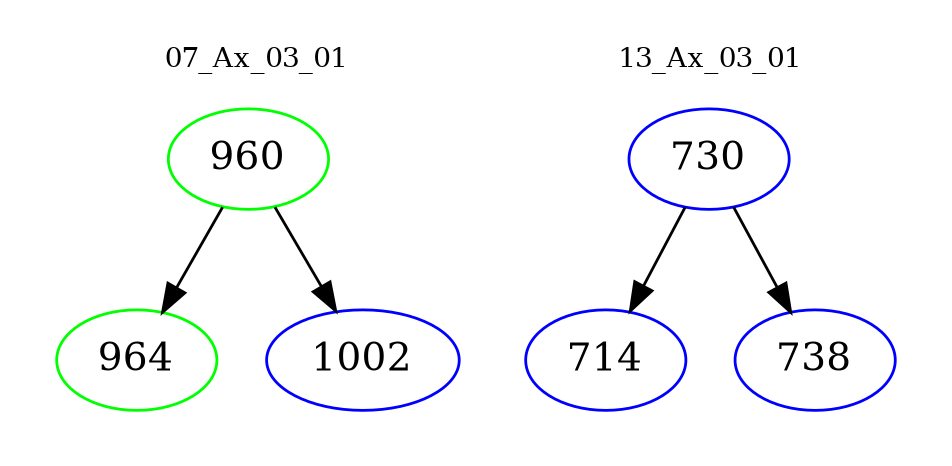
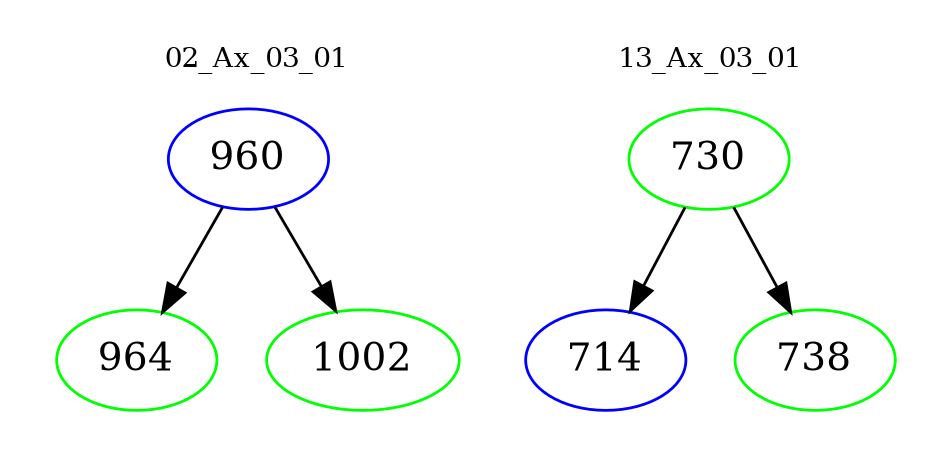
cluster "07_Ax_03_01": label "07_Ax_03_01" -> "02_Ax_03_01"
node "960": color green -> blue
node "730": color blue -> green
node "1002": color blue -> green
node "738": color blue -> green
